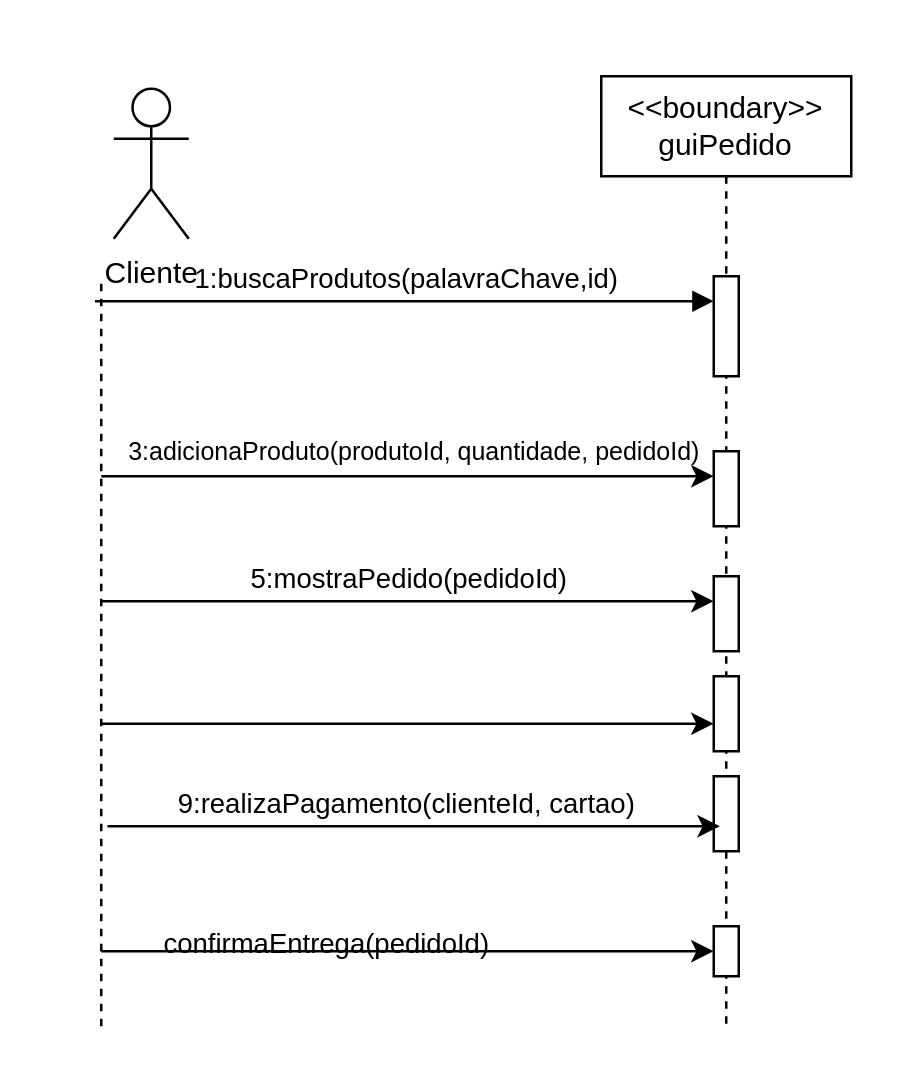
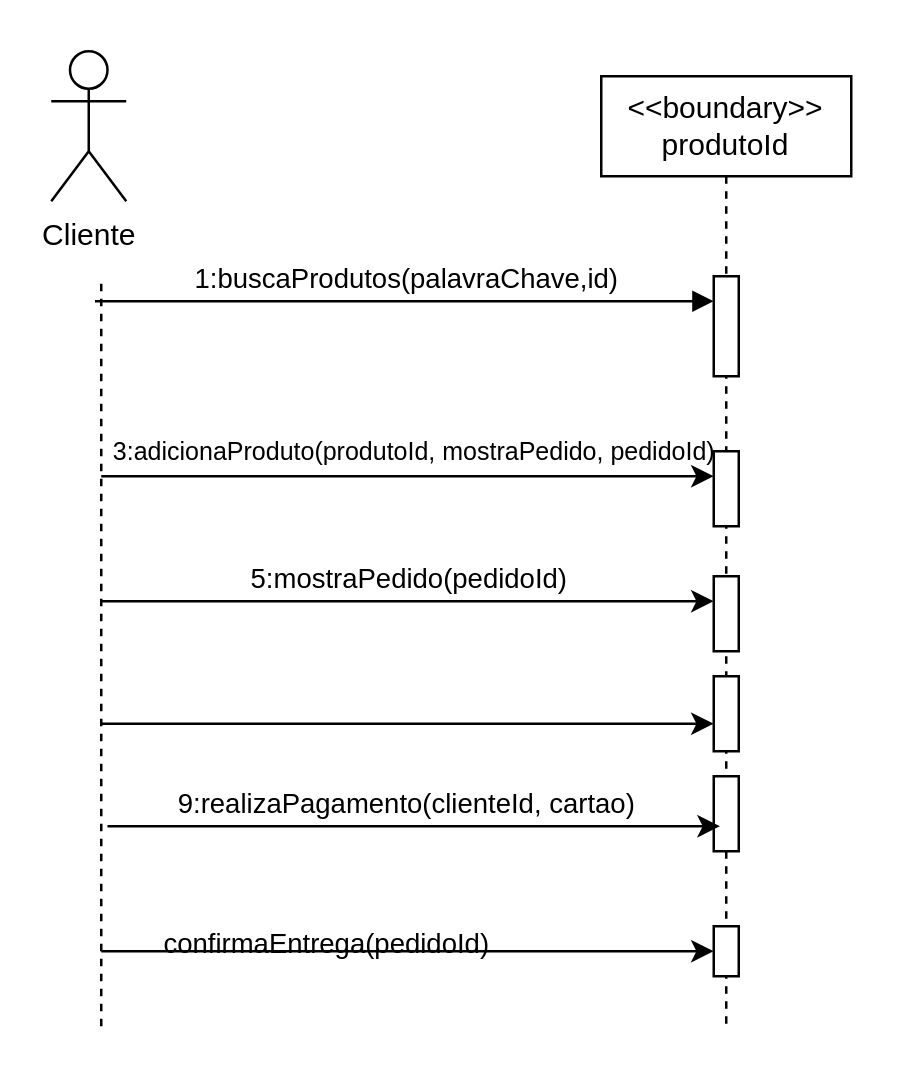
node "<<boundary>> guiPedido": label "<<boundary>> guiPedido" -> "<<boundary>> produtoId"
node "Cliente": moved (151, 164) -> (89, 126)
node "3:adicionaProduto(produtoId, quantidade, pedidoId)": label "3:adicionaProduto(produtoId, quantidade, pedidoId)" -> "3:adicionaProduto(produtoId, mostraPedido, pedidoId)"
